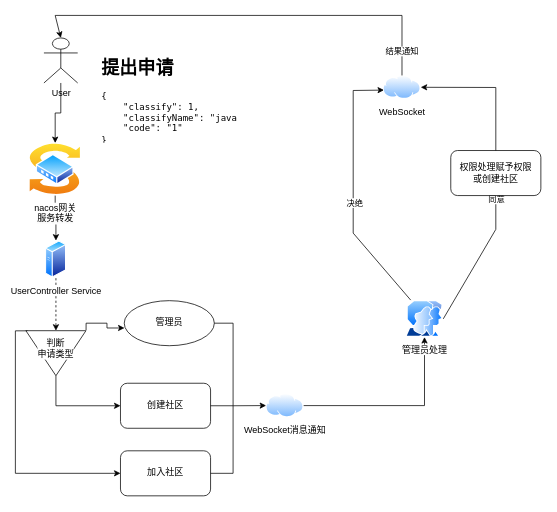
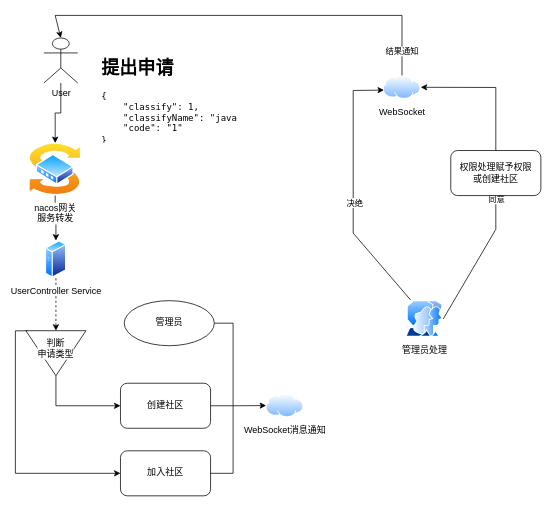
edge "判断 申请类型" -> "管理员": removed
edge "WebSocket消息通知" -> "管理员处理": removed
